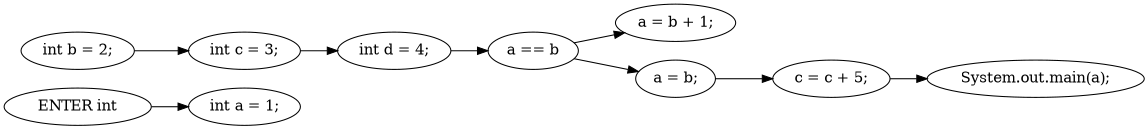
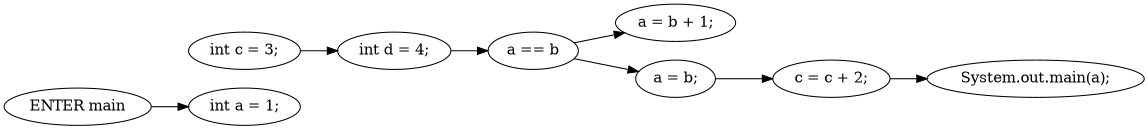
node "int b = 2;": removed
node "c = c + 5;": label "c = c + 5;" -> "c = c + 2;"
node "ENTER int": label "ENTER int" -> "ENTER main"
